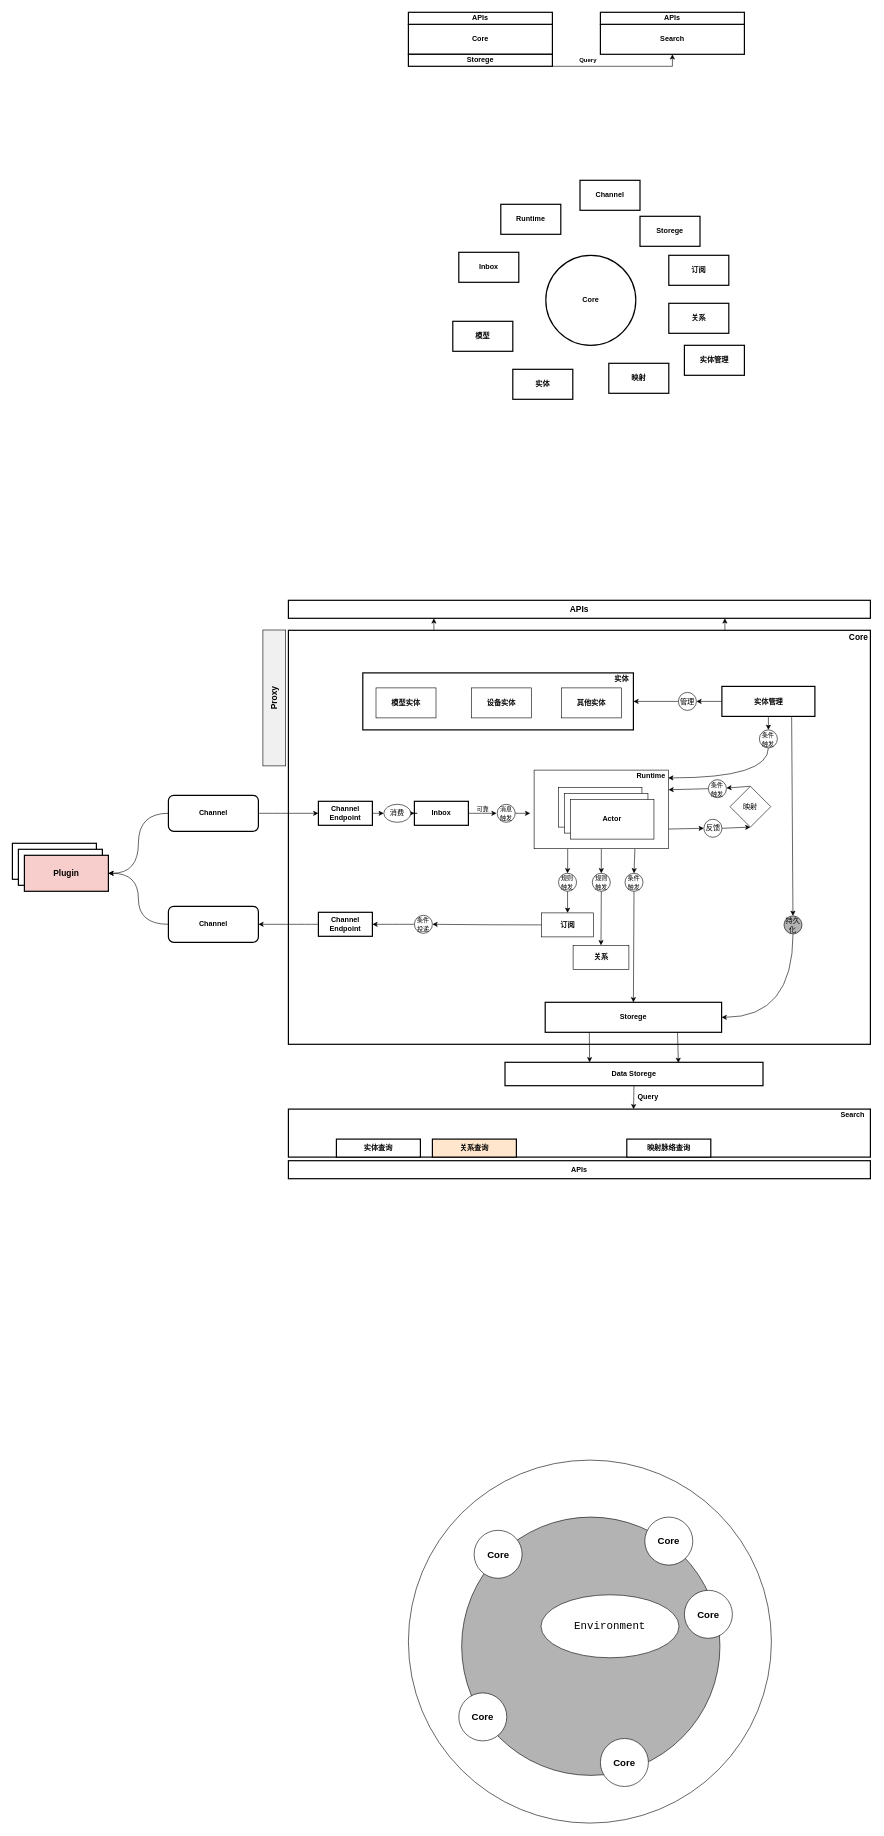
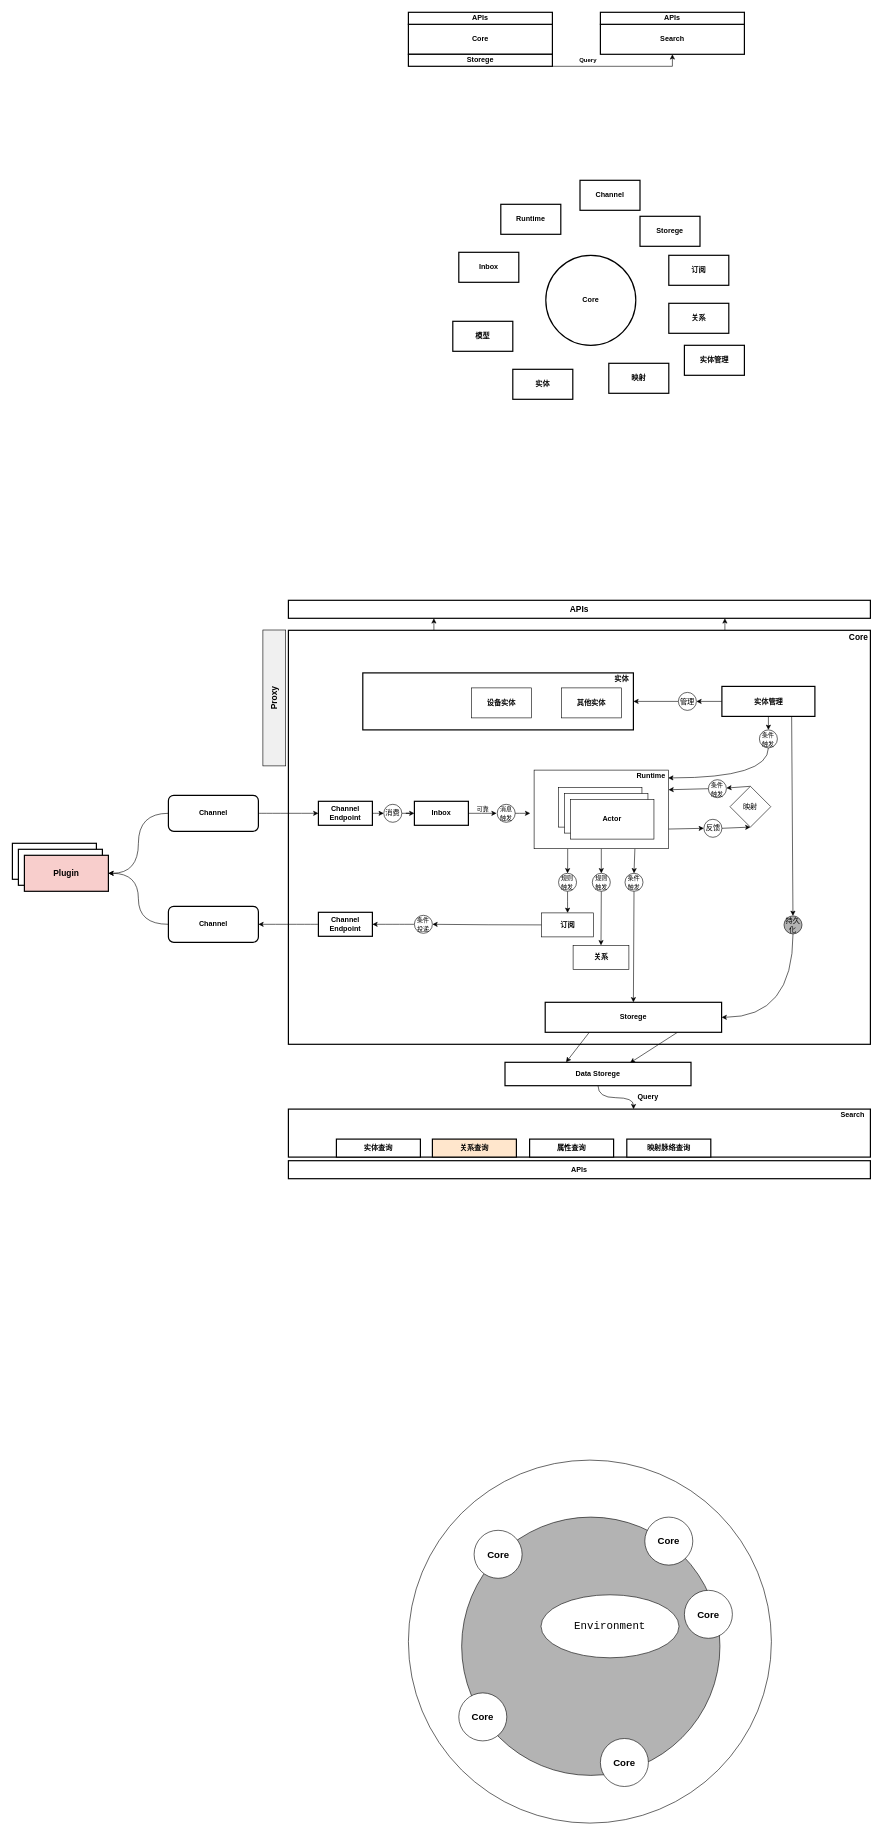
node "模型实体": removed
node "消费": size 27x18 -> 18x18
node "Data Storege": size 258x23 -> 186x23
node "属性查询": added
